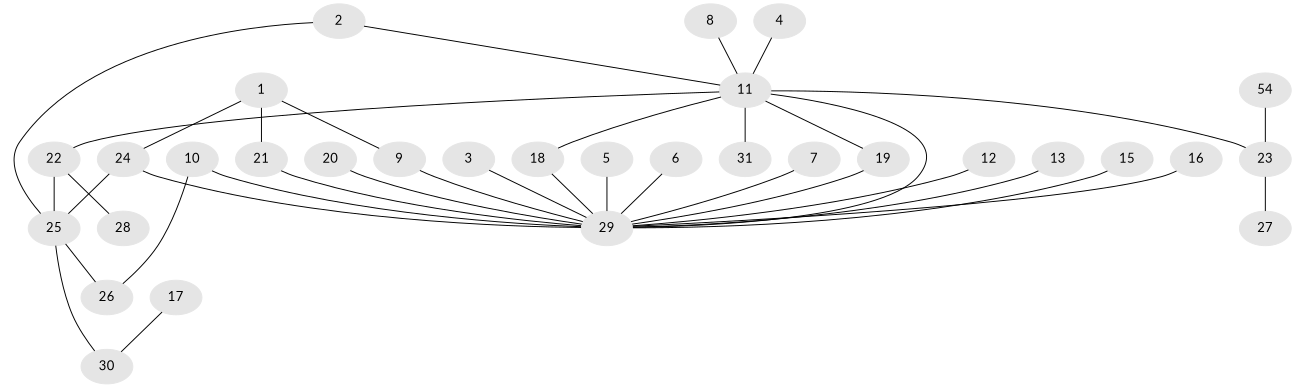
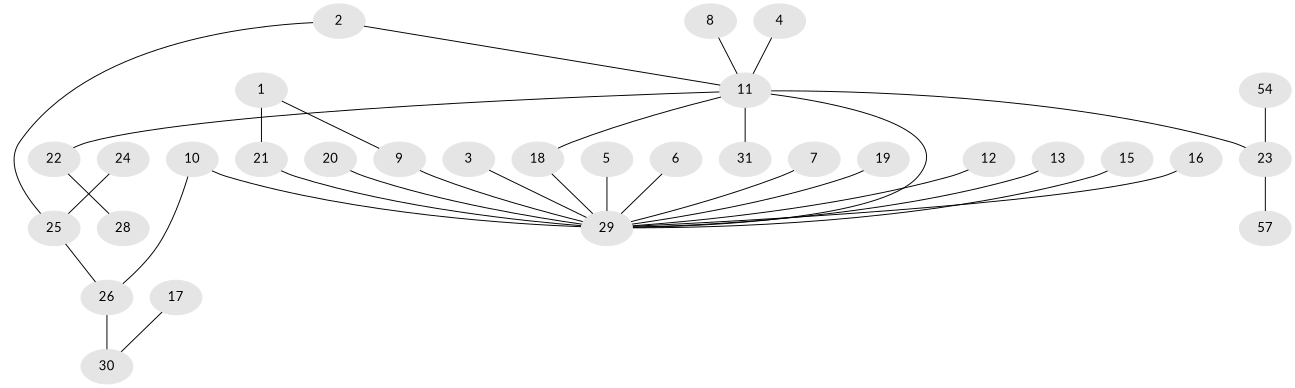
edge "1" -- "24": removed
edge "11" -- "19": removed
edge "22" -- "25": removed
edge "24" -- "29": removed
node "27": label "27" -> "57"
edge "25" -- "30": now "26" -- "30"
